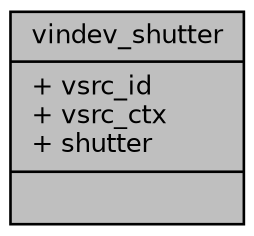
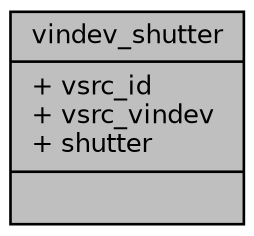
node "vindev_shutter": text "+ vsrc_ctx" -> "+ vsrc_vindev"
